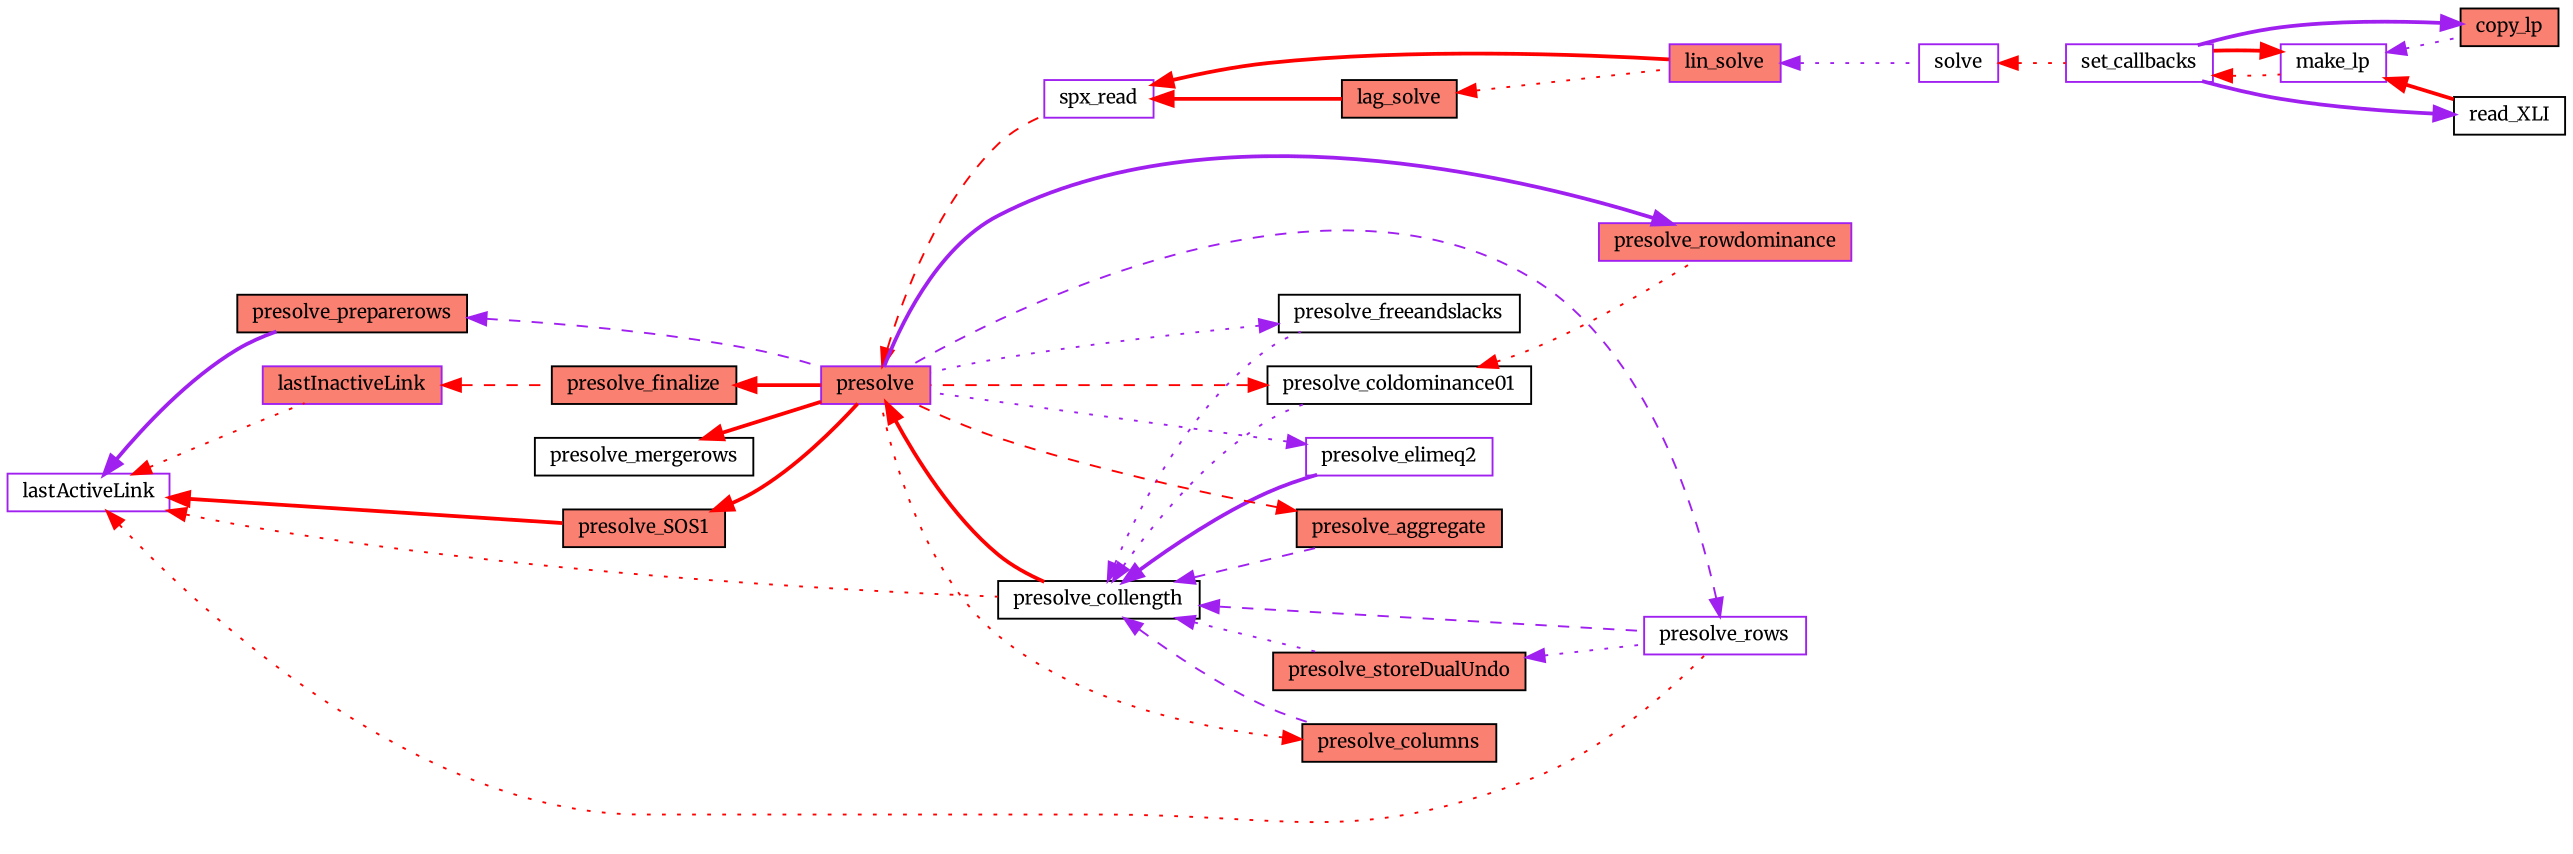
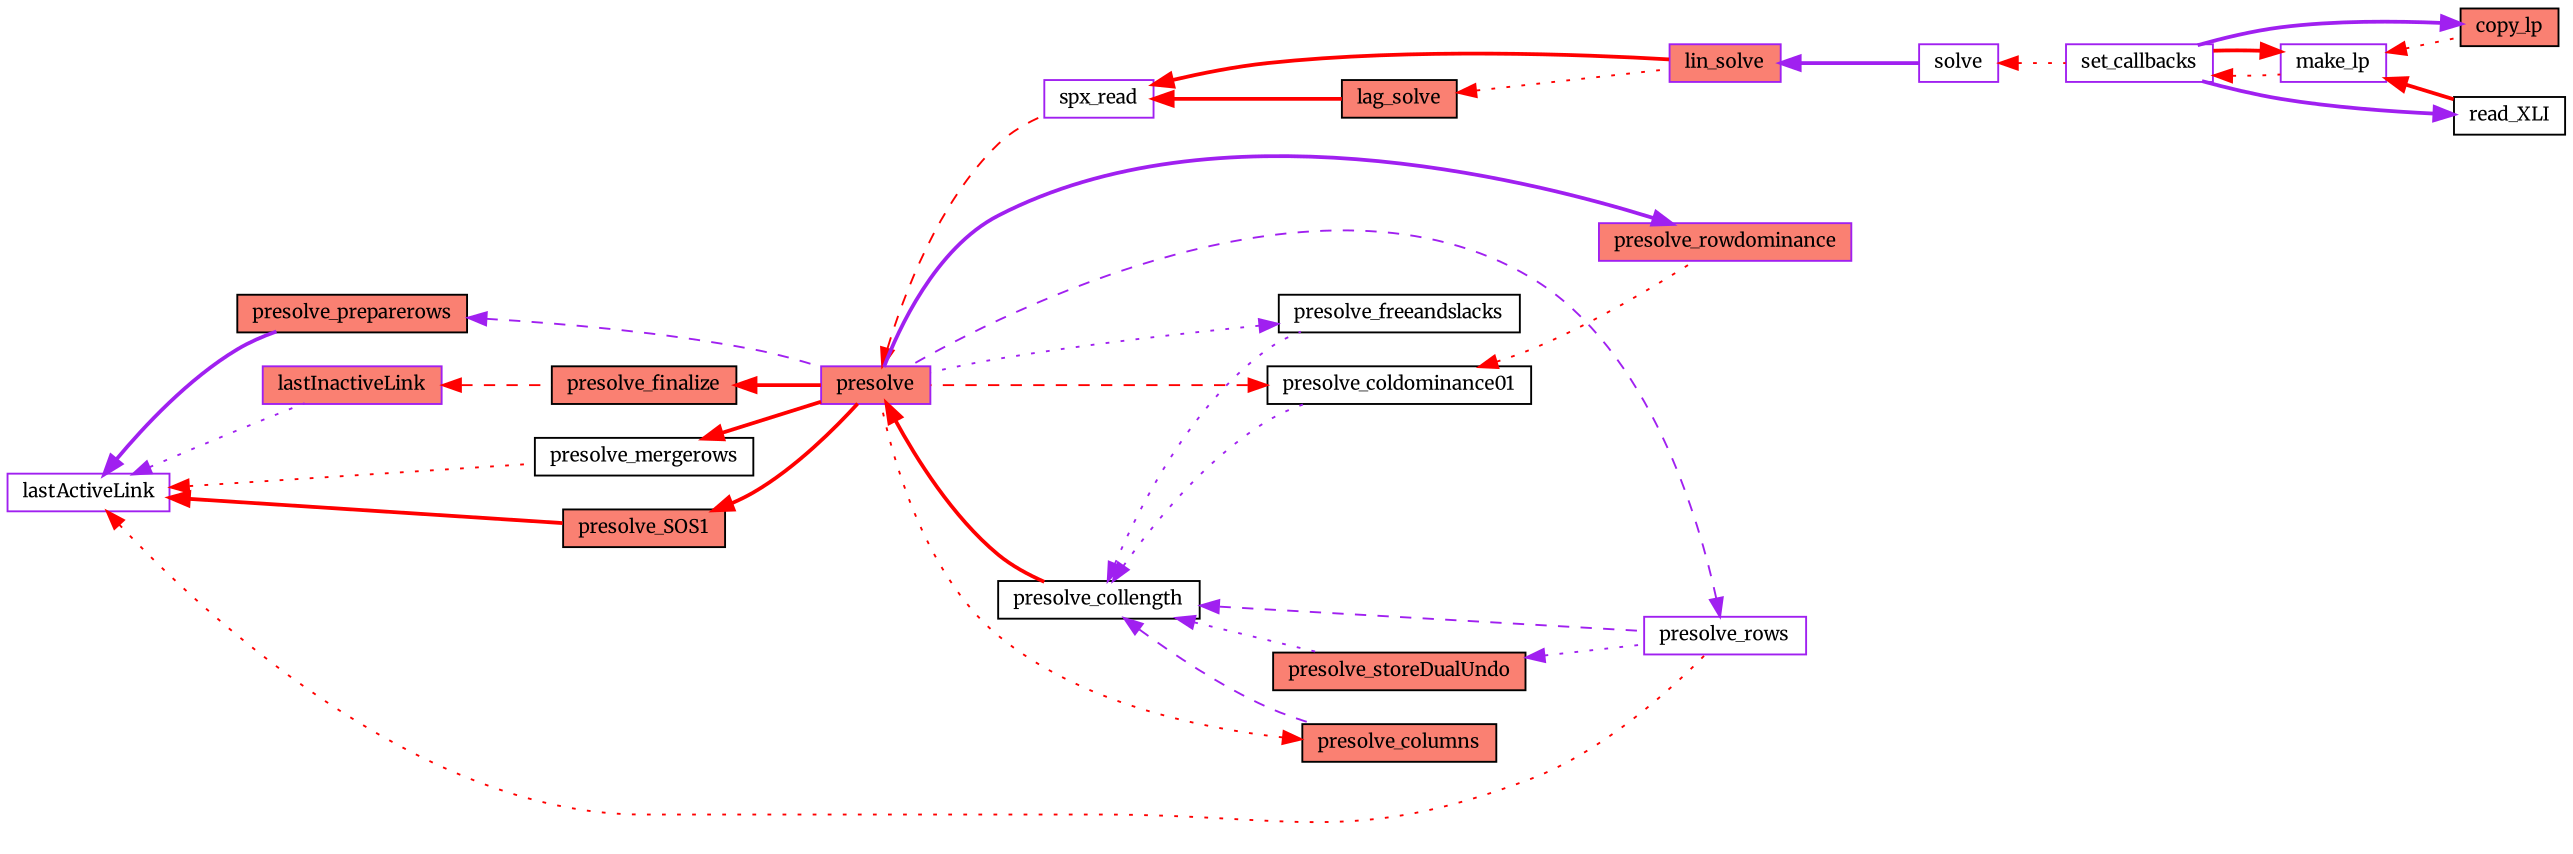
edge "copy_lp" -> "make_lp": color purple -> red
edge "solve" -> "lin_solve": style dotted -> bold
edge "lastInactiveLink" -> "lastActiveLink": color red -> purple
node "presolve_elimeq2": removed
node "presolve_aggregate": removed
edge "presolve_collength" -> "lastActiveLink": now "presolve_mergerows" -> "lastActiveLink"
